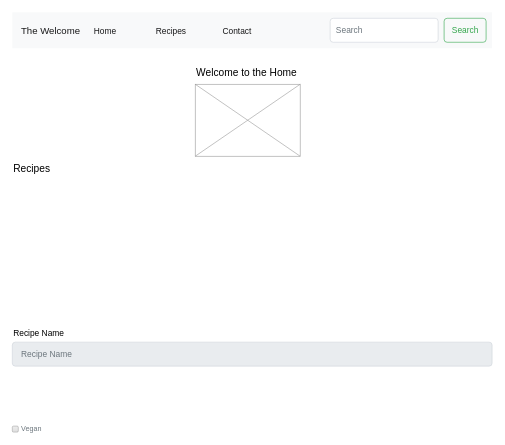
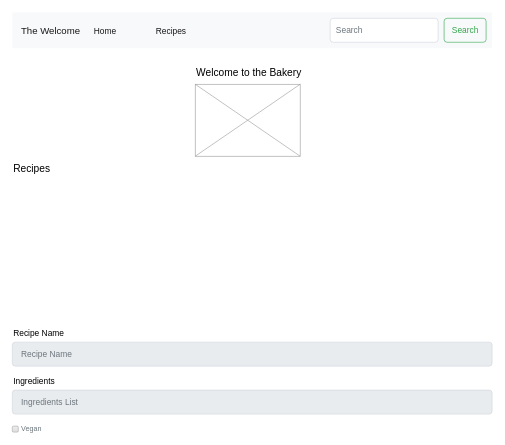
node "Contact": removed
node "Welcome to the Home": label "Welcome to the Home" -> "Welcome to the Bakery"
node "Ingredients": added
node "Ingredients List": added
